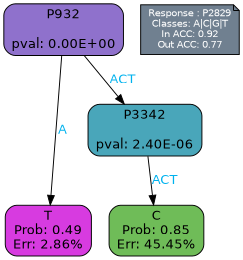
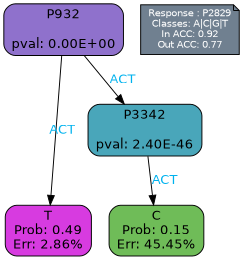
edge "P932 pval: 0.00E+00" -> "T Prob: 0.49 Err: 2.86%": label "A" -> "ACT"
node "P3342 pval: 2.40E-06": label "P3342 pval: 2.40E-06" -> "P3342 pval: 2.40E-46"
node "C Prob: 0.85 Err: 45.45%": label "C Prob: 0.85 Err: 45.45%" -> "C Prob: 0.15 Err: 45.45%"
